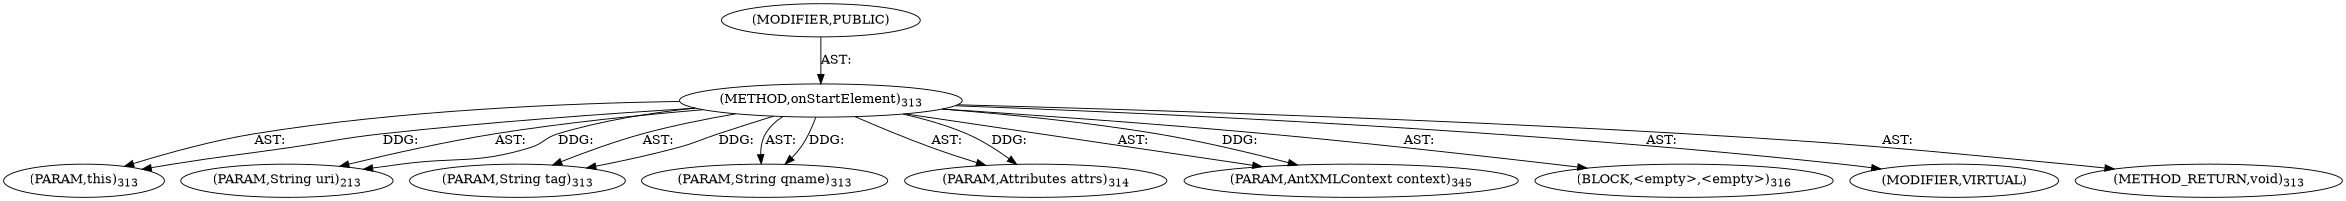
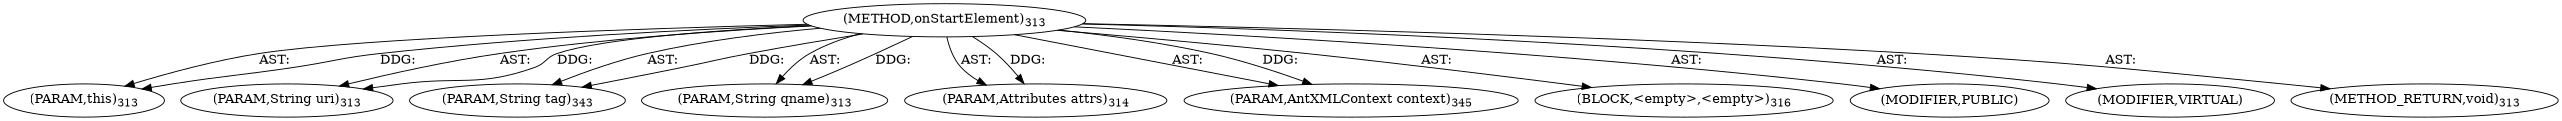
edge "(MODIFIER,PUBLIC)" -> "(METHOD,onStartElement)": reversed
node "(PARAM,String uri)": text "213" -> "313"
node "(PARAM,String tag)": text "313" -> "343"
